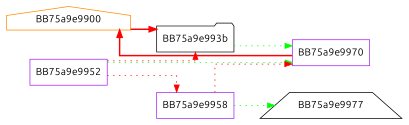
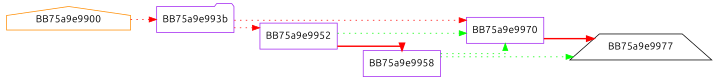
edge "BB75a9e9900" -> "BB75a9e993b": style bold -> dotted
node "BB75a9e993b": color black -> purple
edge "BB75a9e993b" -> "BB75a9e9970": color green -> red
edge "BB75a9e9970" -> "BB75a9e9900": now "BB75a9e9970" -> "BB75a9e9977"
edge "BB75a9e9952" -> "BB75a9e993b": reversed
edge "BB75a9e9958" -> "BB75a9e9970": color red -> green
edge "BB75a9e9952" -> "BB75a9e9958": style dotted -> bold
